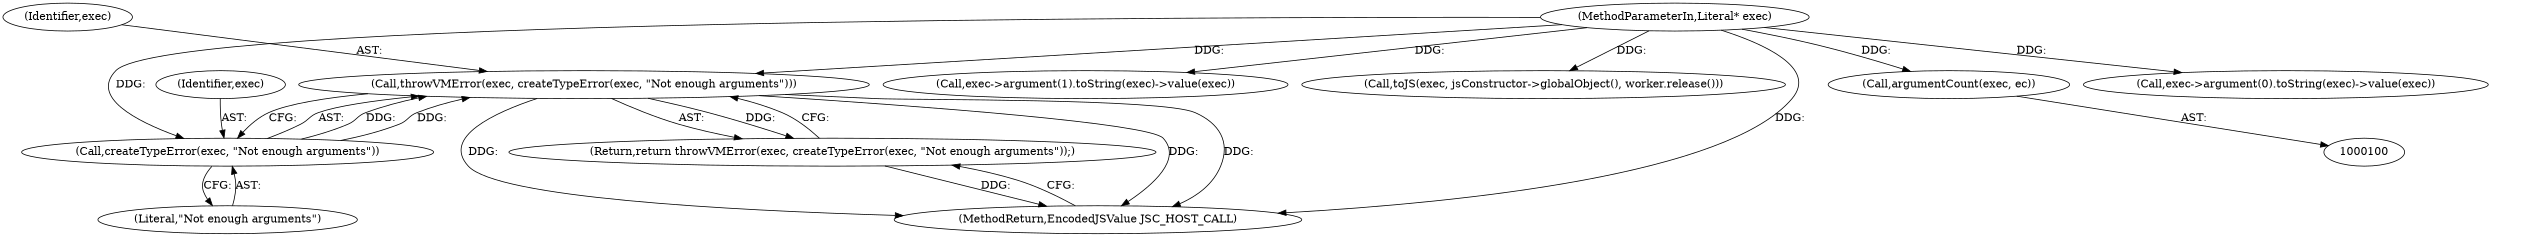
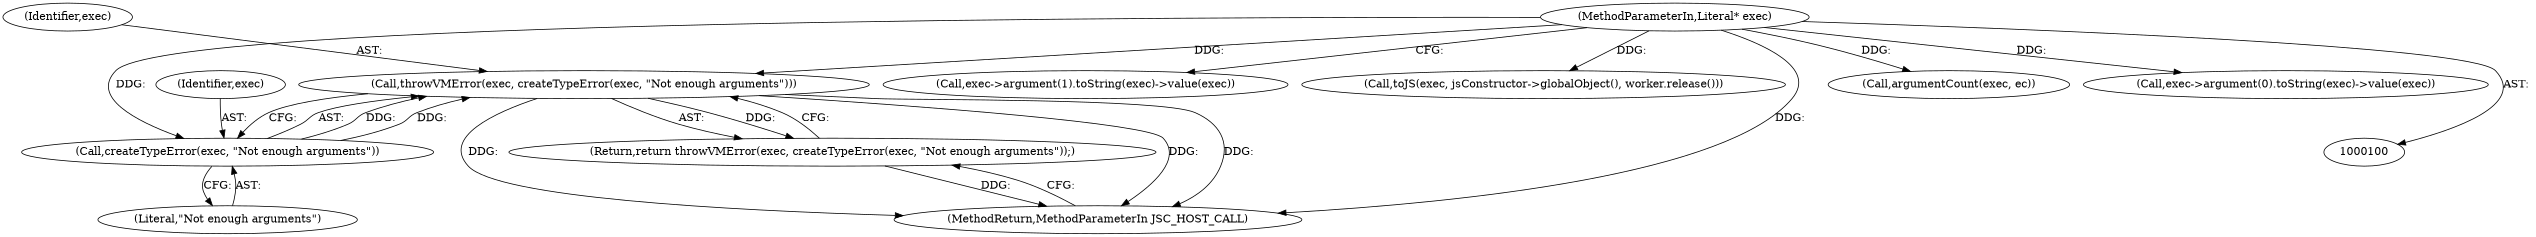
edge "(MethodParameterIn,Literal* exec)" -> "(Call,exec->argument(1).toString(exec)->value(exec))": label "DDG: " -> "CFG: "
edge "(Call,argumentCount(exec, ec))" -> "1000100": now "(MethodParameterIn,Literal* exec)" -> "1000100"
node "(MethodReturn,EncodedJSValue JSC_HOST_CALL)": label "(MethodReturn,EncodedJSValue JSC_HOST_CALL)" -> "(MethodReturn,MethodParameterIn JSC_HOST_CALL)"
